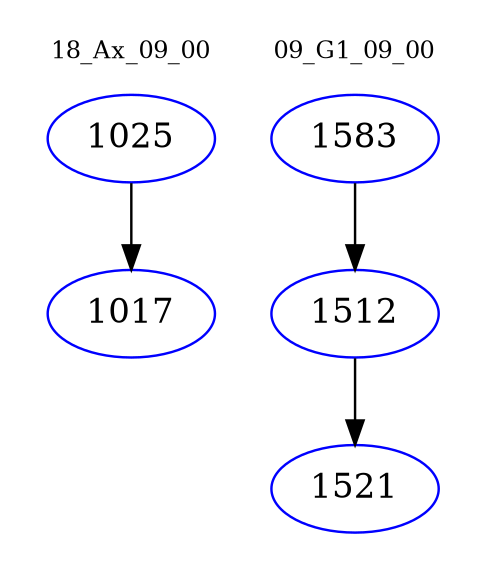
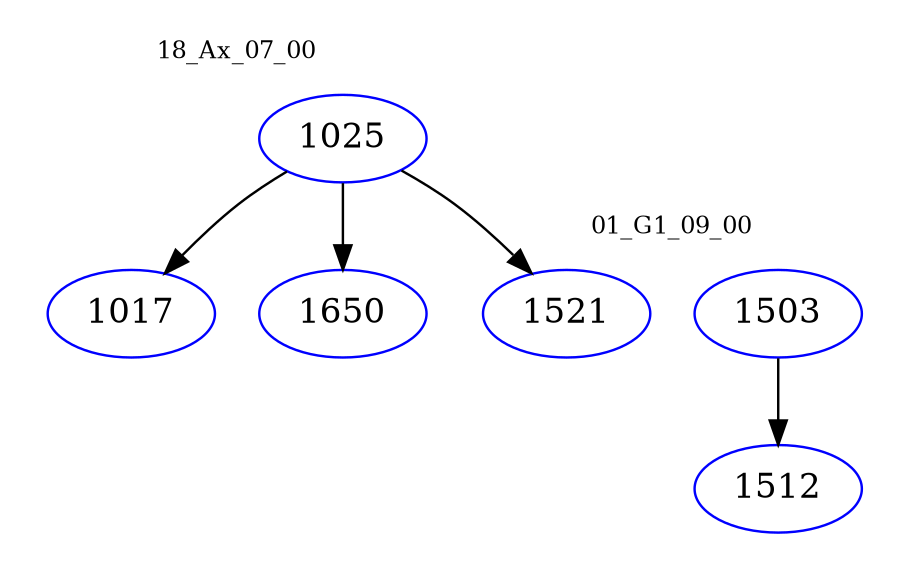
cluster "18_Ax_09_00": label "18_Ax_09_00" -> "18_Ax_07_00"
cluster "09_G1_09_00": label "09_G1_09_00" -> "01_G1_09_00"
node "1583": label "1583" -> "1503"
node "1650": added
edge "1512" -> "1521": now "1025" -> "1521"
